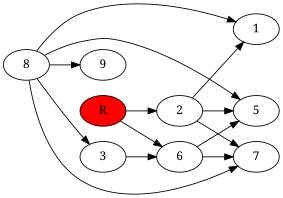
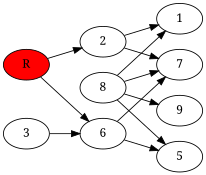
edge "8" -> "3": removed
edge "2" -> "5": removed
